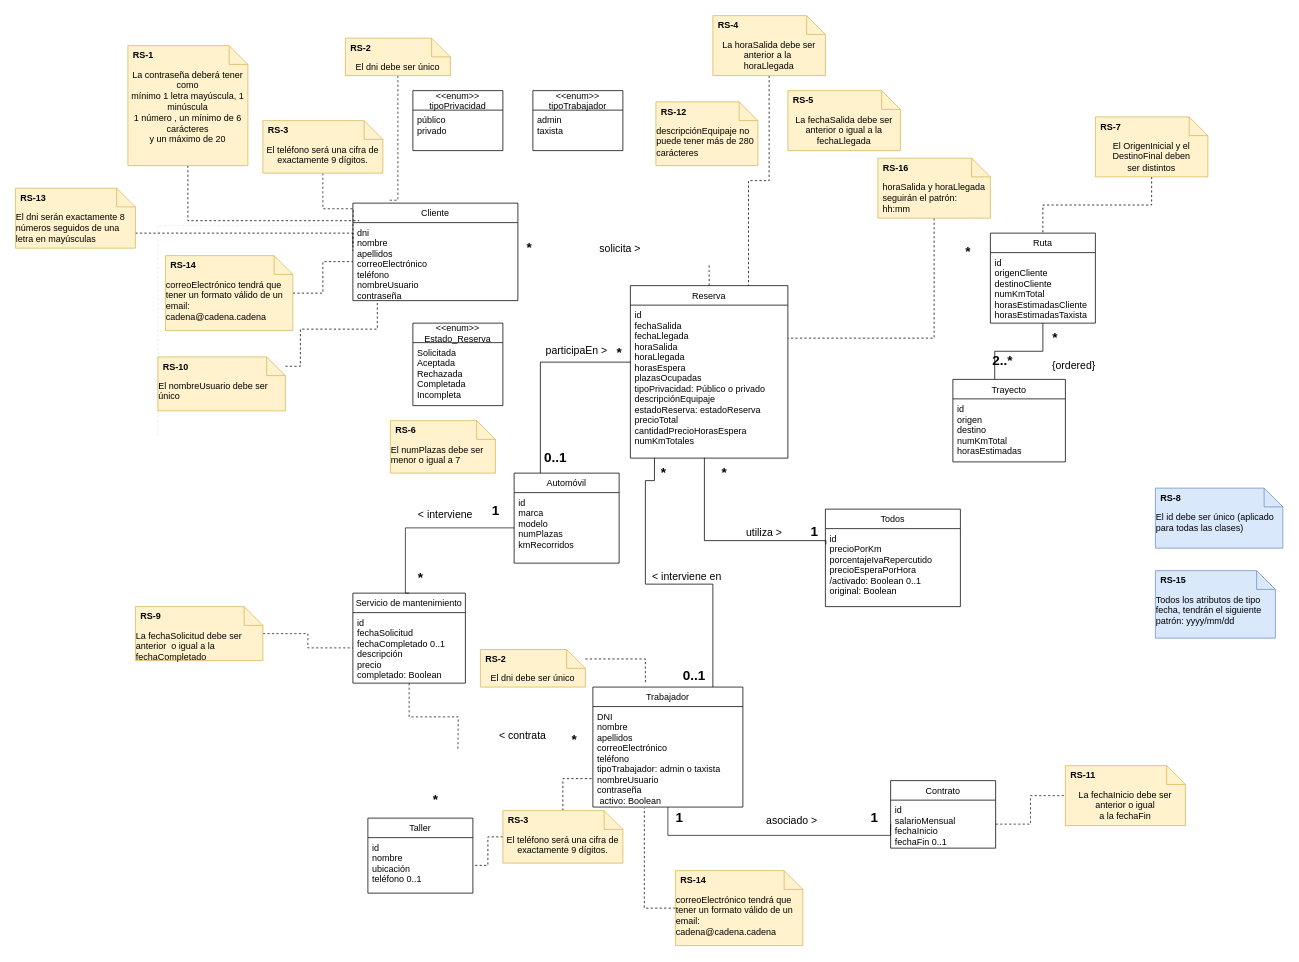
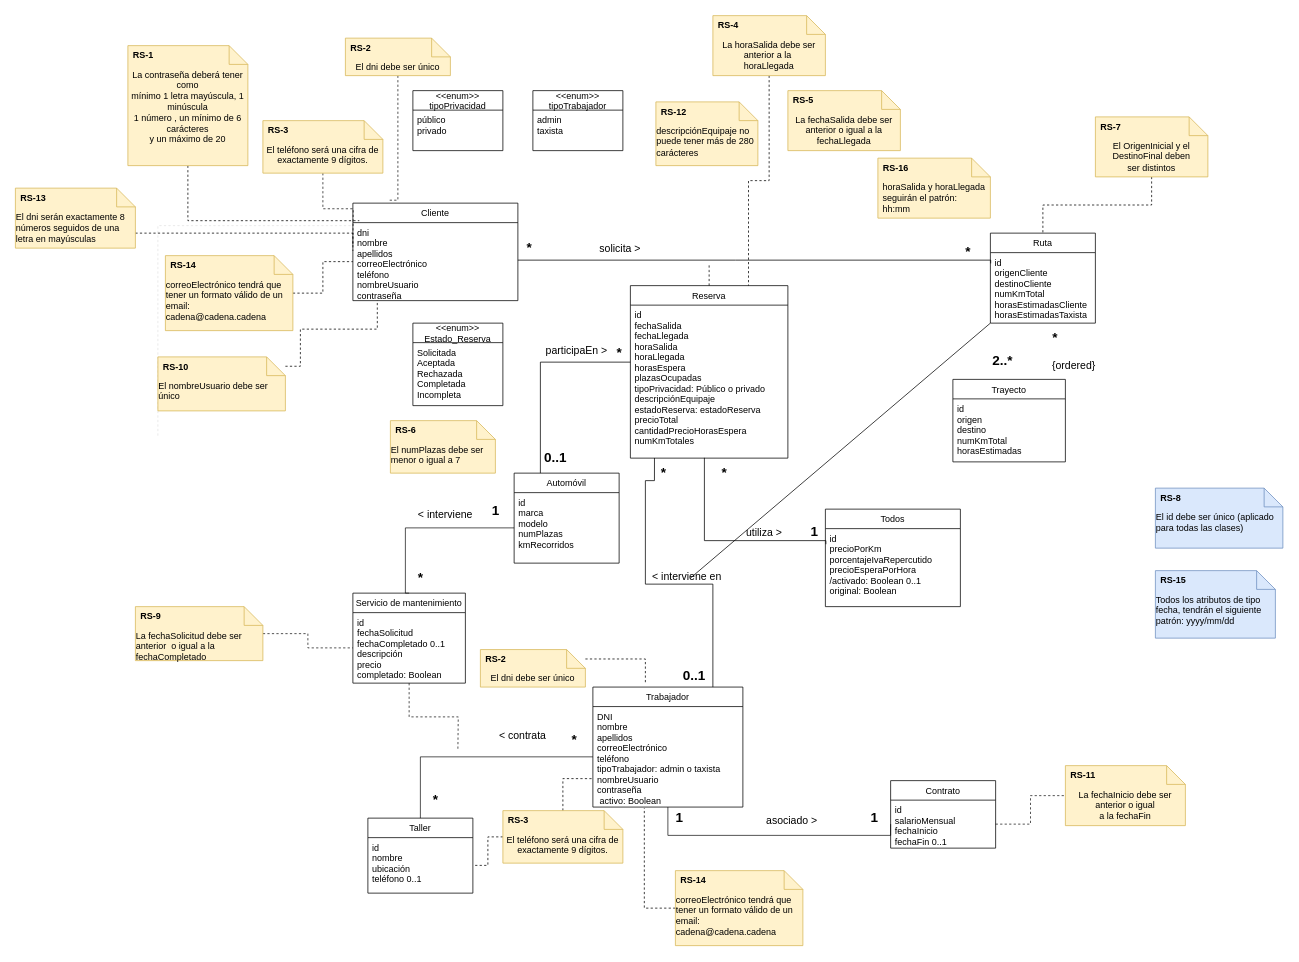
edge "dni nombre apellidos correoElectrónico teléfono nombreUsuario contraseña" -- "id origenCliente destinoCliente numKmTotal horasEstimadasCliente horasEstimadasTaxista": added
edge "horaSalida y horaLlegada seguirán el patrón: hh:mm" -- "id fechaSalida fechaLlegada horaSalida horaLlegada horasEspera plazasOcupadas tipoPrivacidad: Público o privado descripciónEquipaje estadoReserva: estadoReserva precioTotal cantidadPrecioHorasEspera numKmTotales": removed
edge "Ruta" -- "Trayecto": now "Ruta" -- "< interviene en"
edge "DNI nombre apellidos correoElectrónico teléfono tipoTrabajador: admin o taxista nombreUsuario contraseña activo: Boolean" -- "Taller": added
